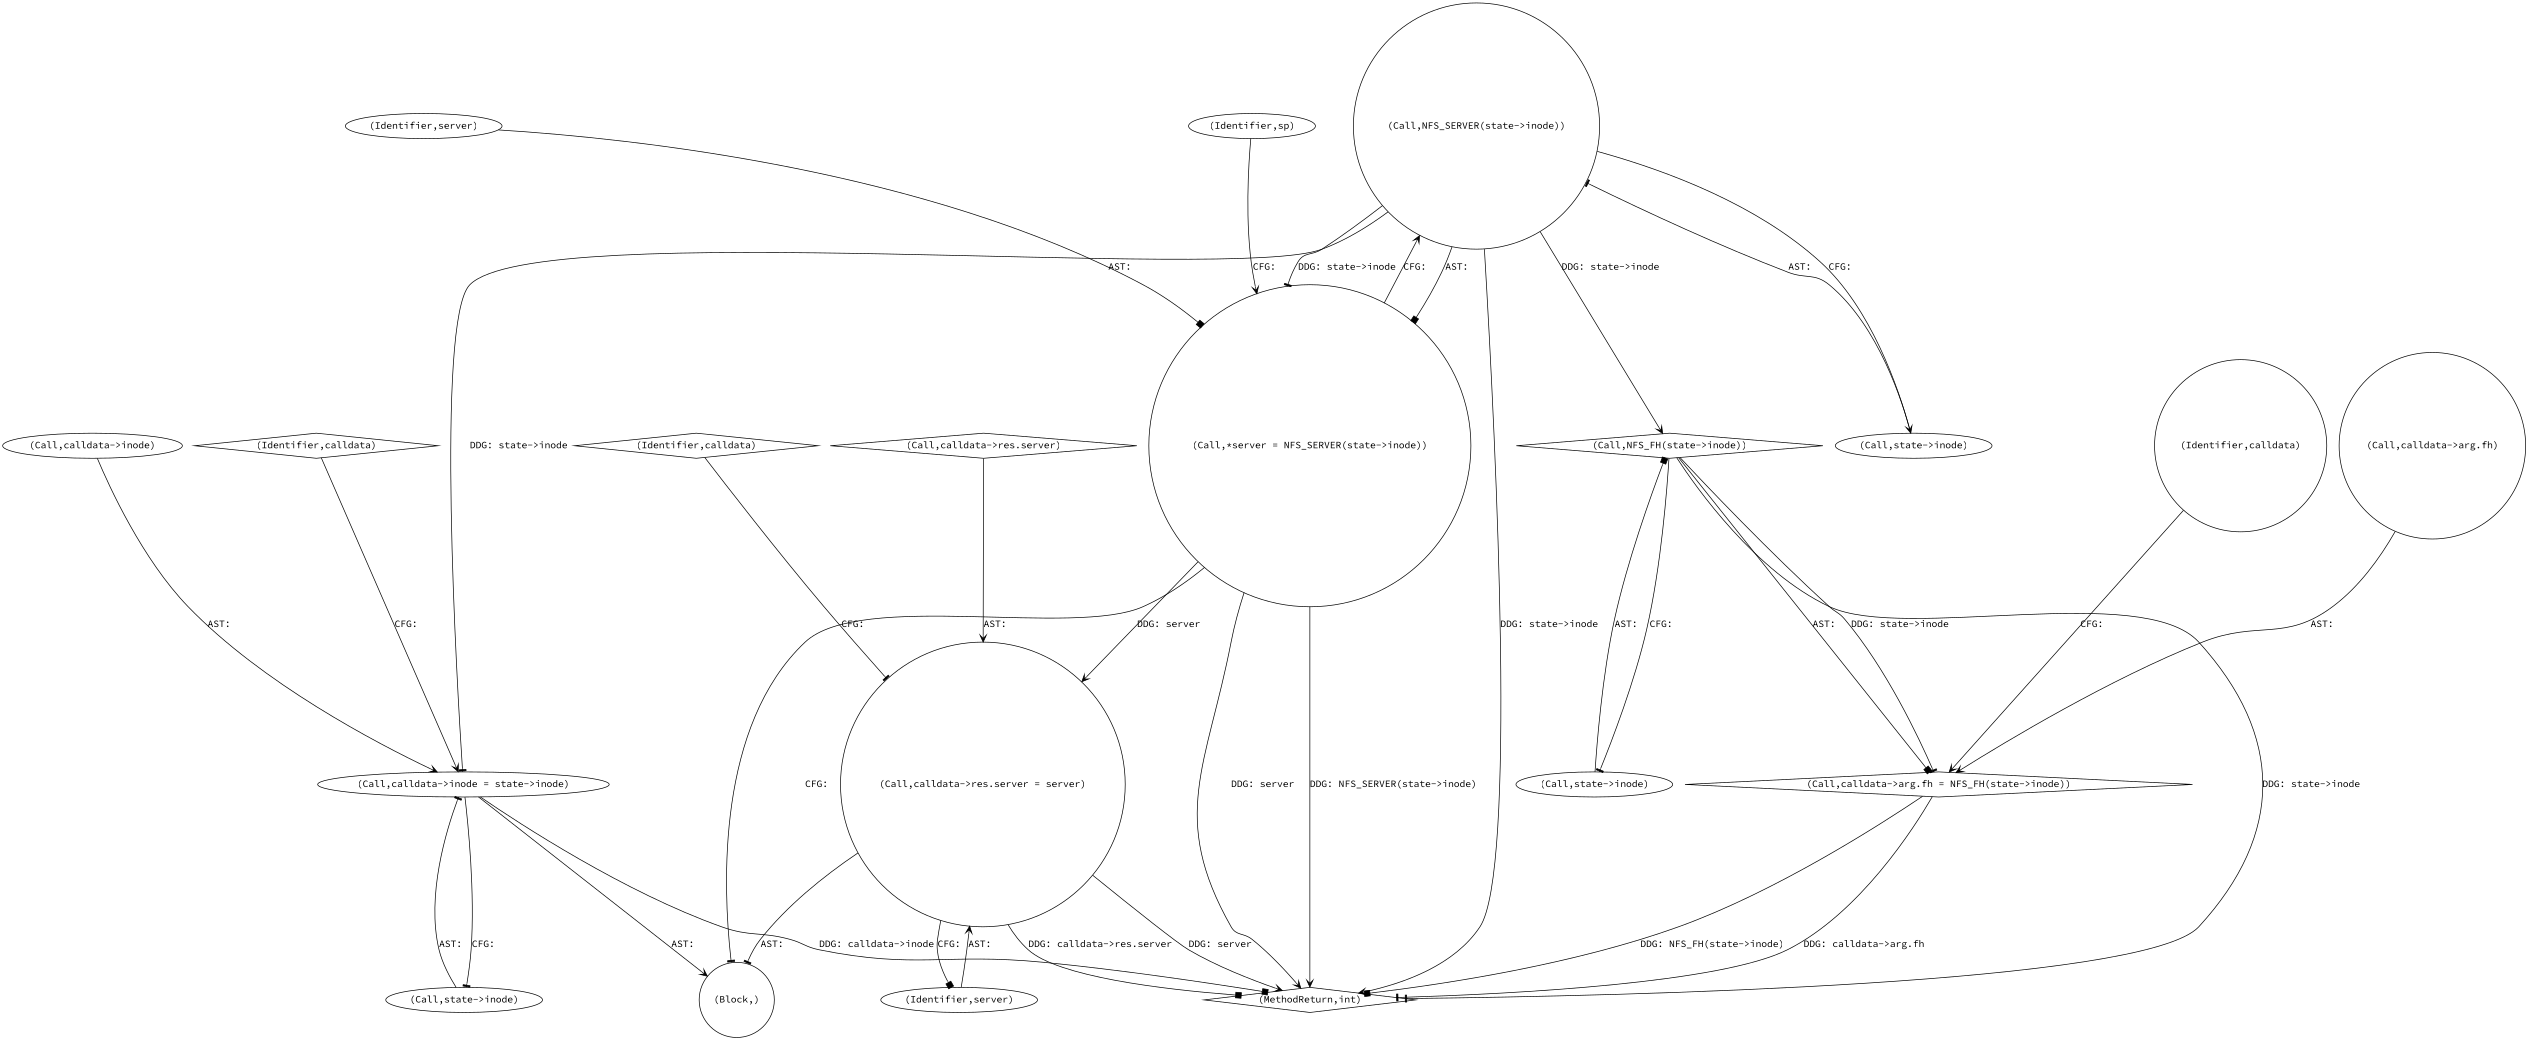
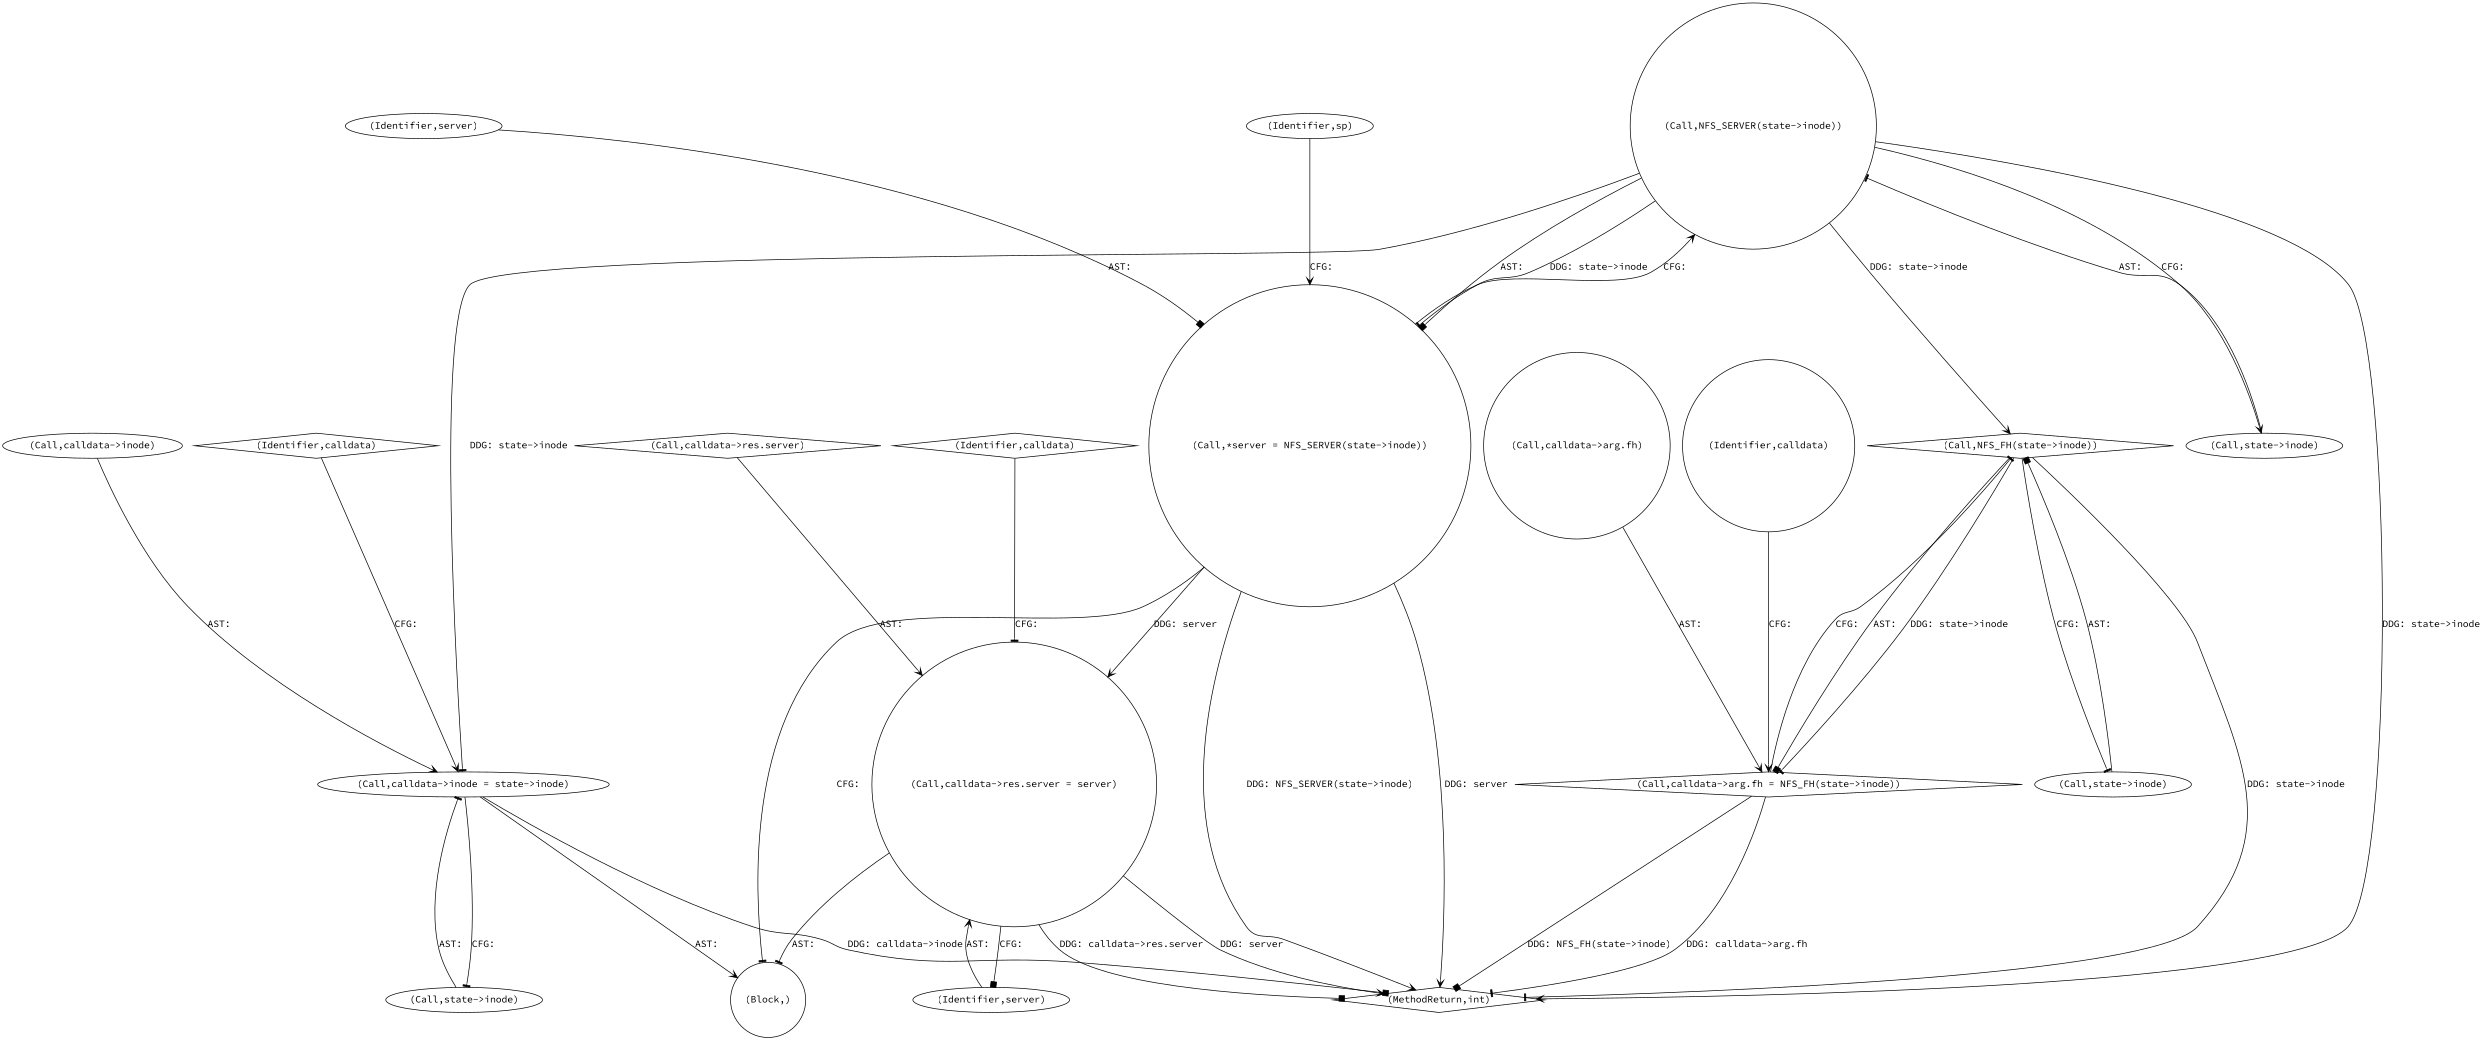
edge "(Call,calldata->arg.fh = NFS_FH(state->inode))" -> "(Call,NFS_FH(state->inode))": added, label "CFG:"
